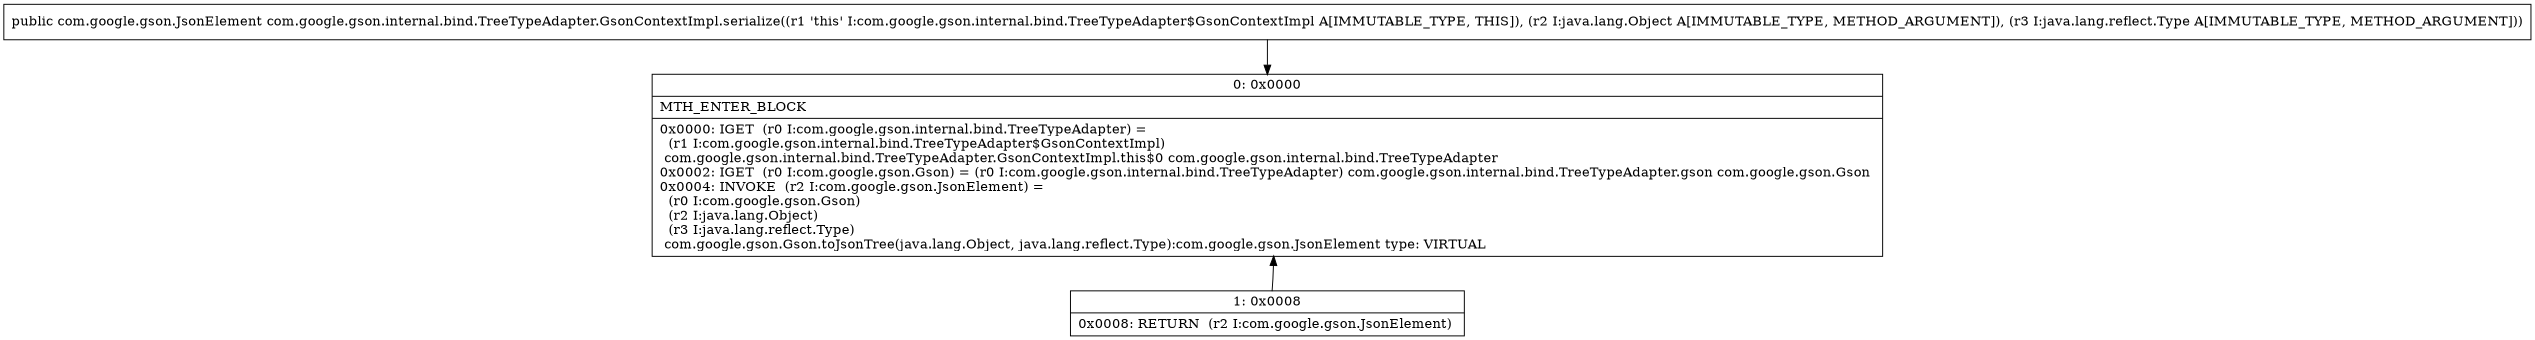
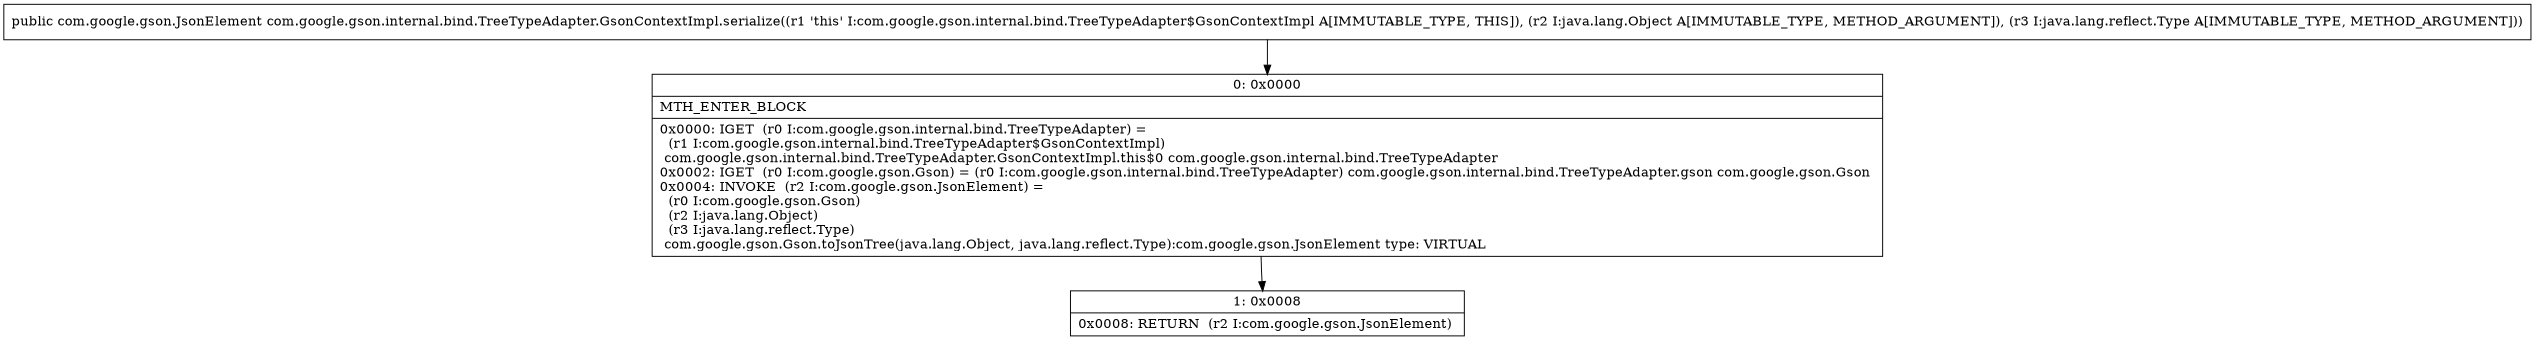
edge "1: 0x0008" -> "0: 0x0000": reversed
